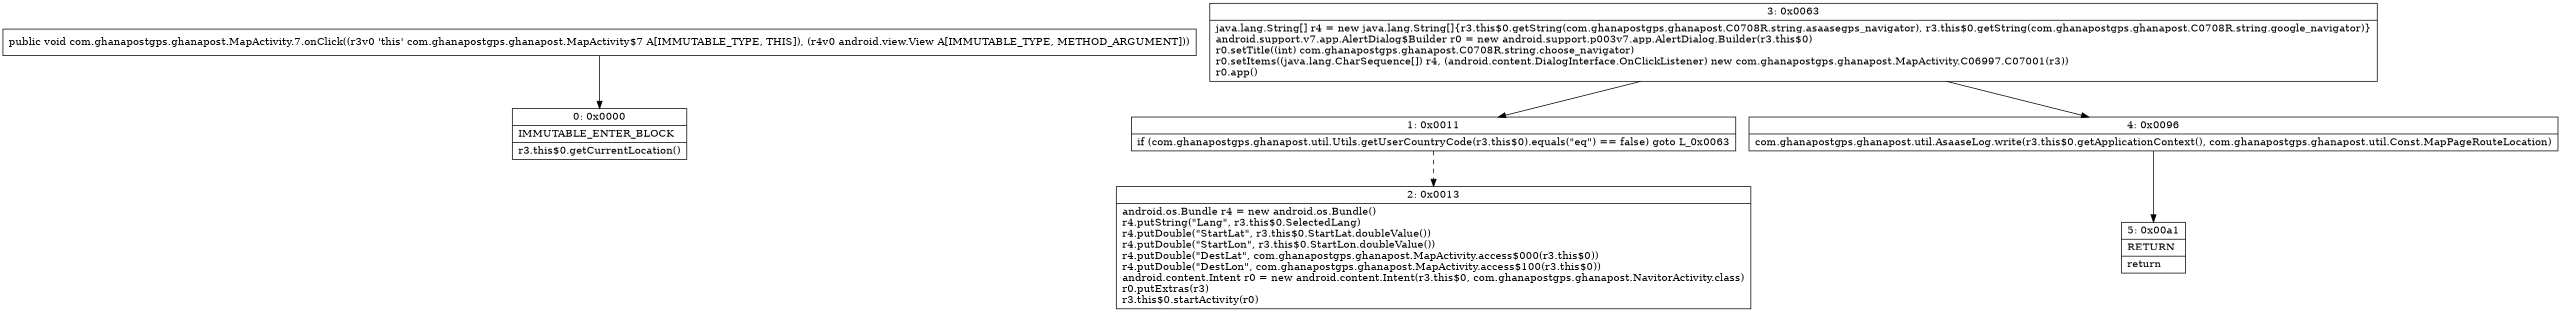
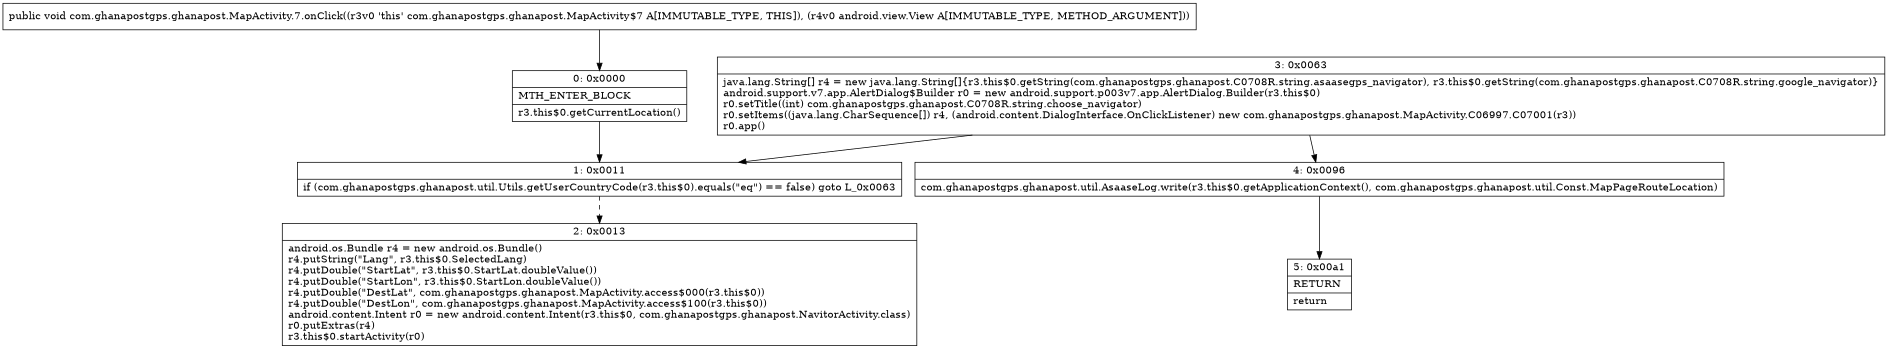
node "0: 0x0000": text "IMMUTABLE_ENTER_BLOCK" -> "MTH_ENTER_BLOCK"
edge "0: 0x0000" -> "1: 0x0011": added
node "2: 0x0013": text "r0.putExtras(r3)" -> "r0.putExtras(r4)"
